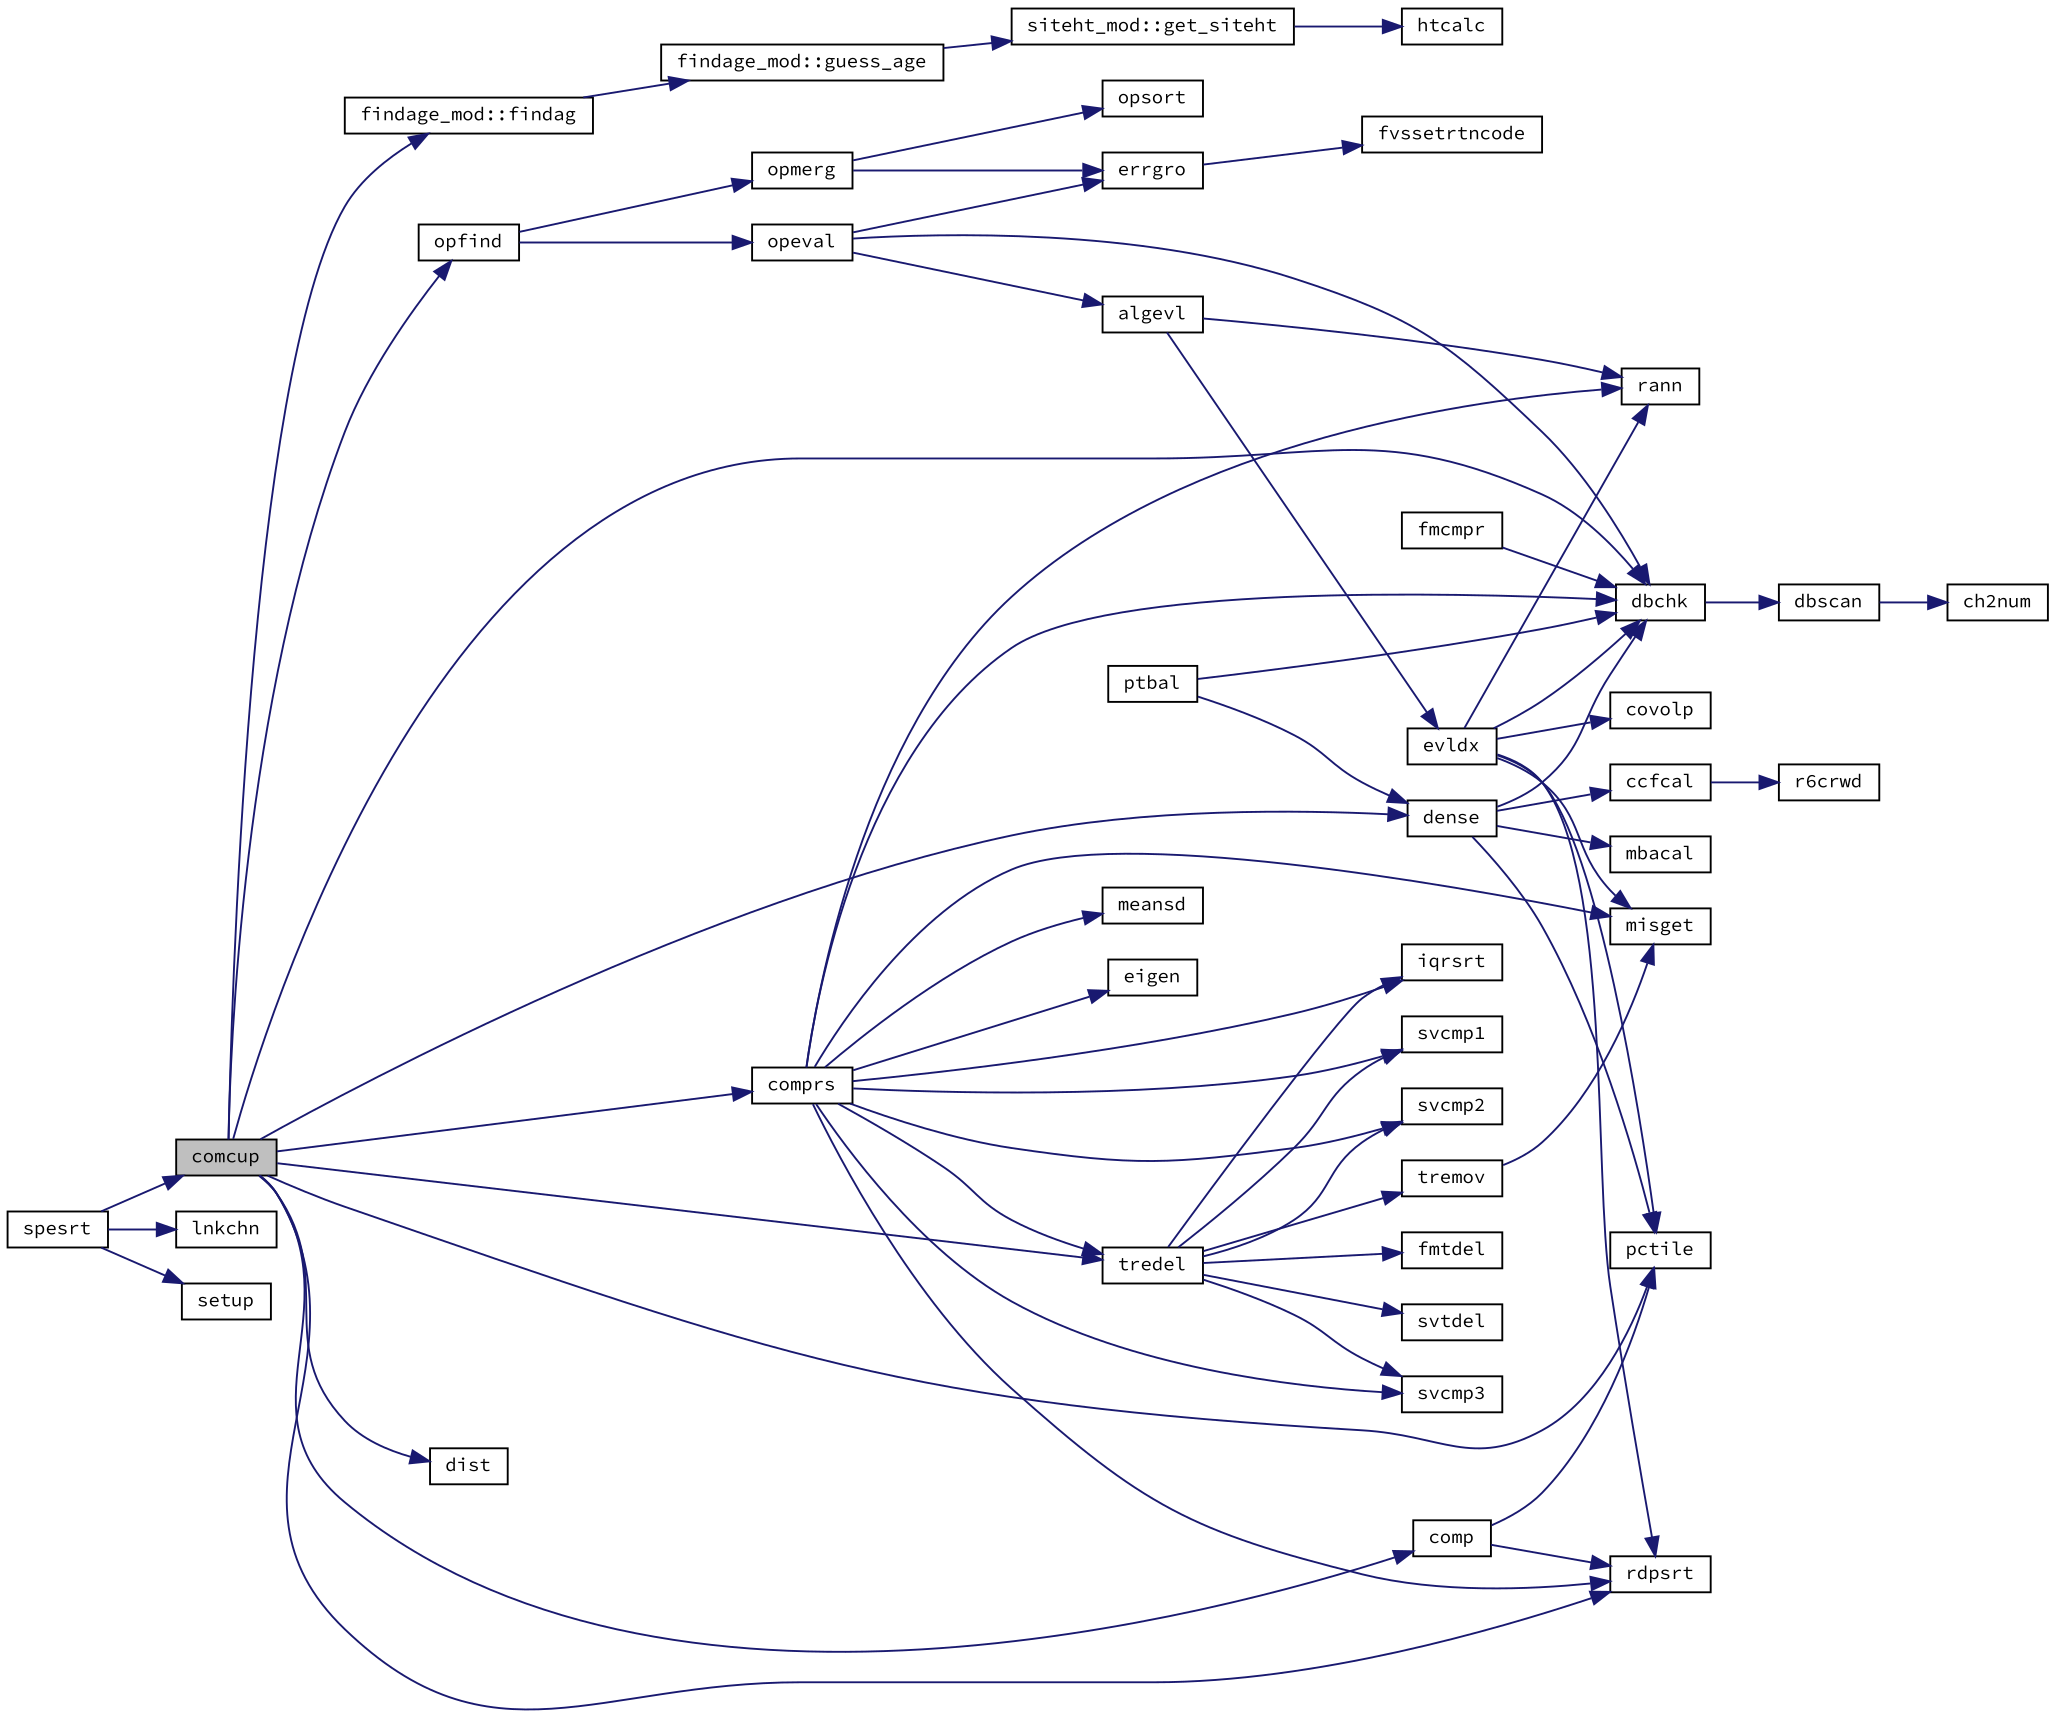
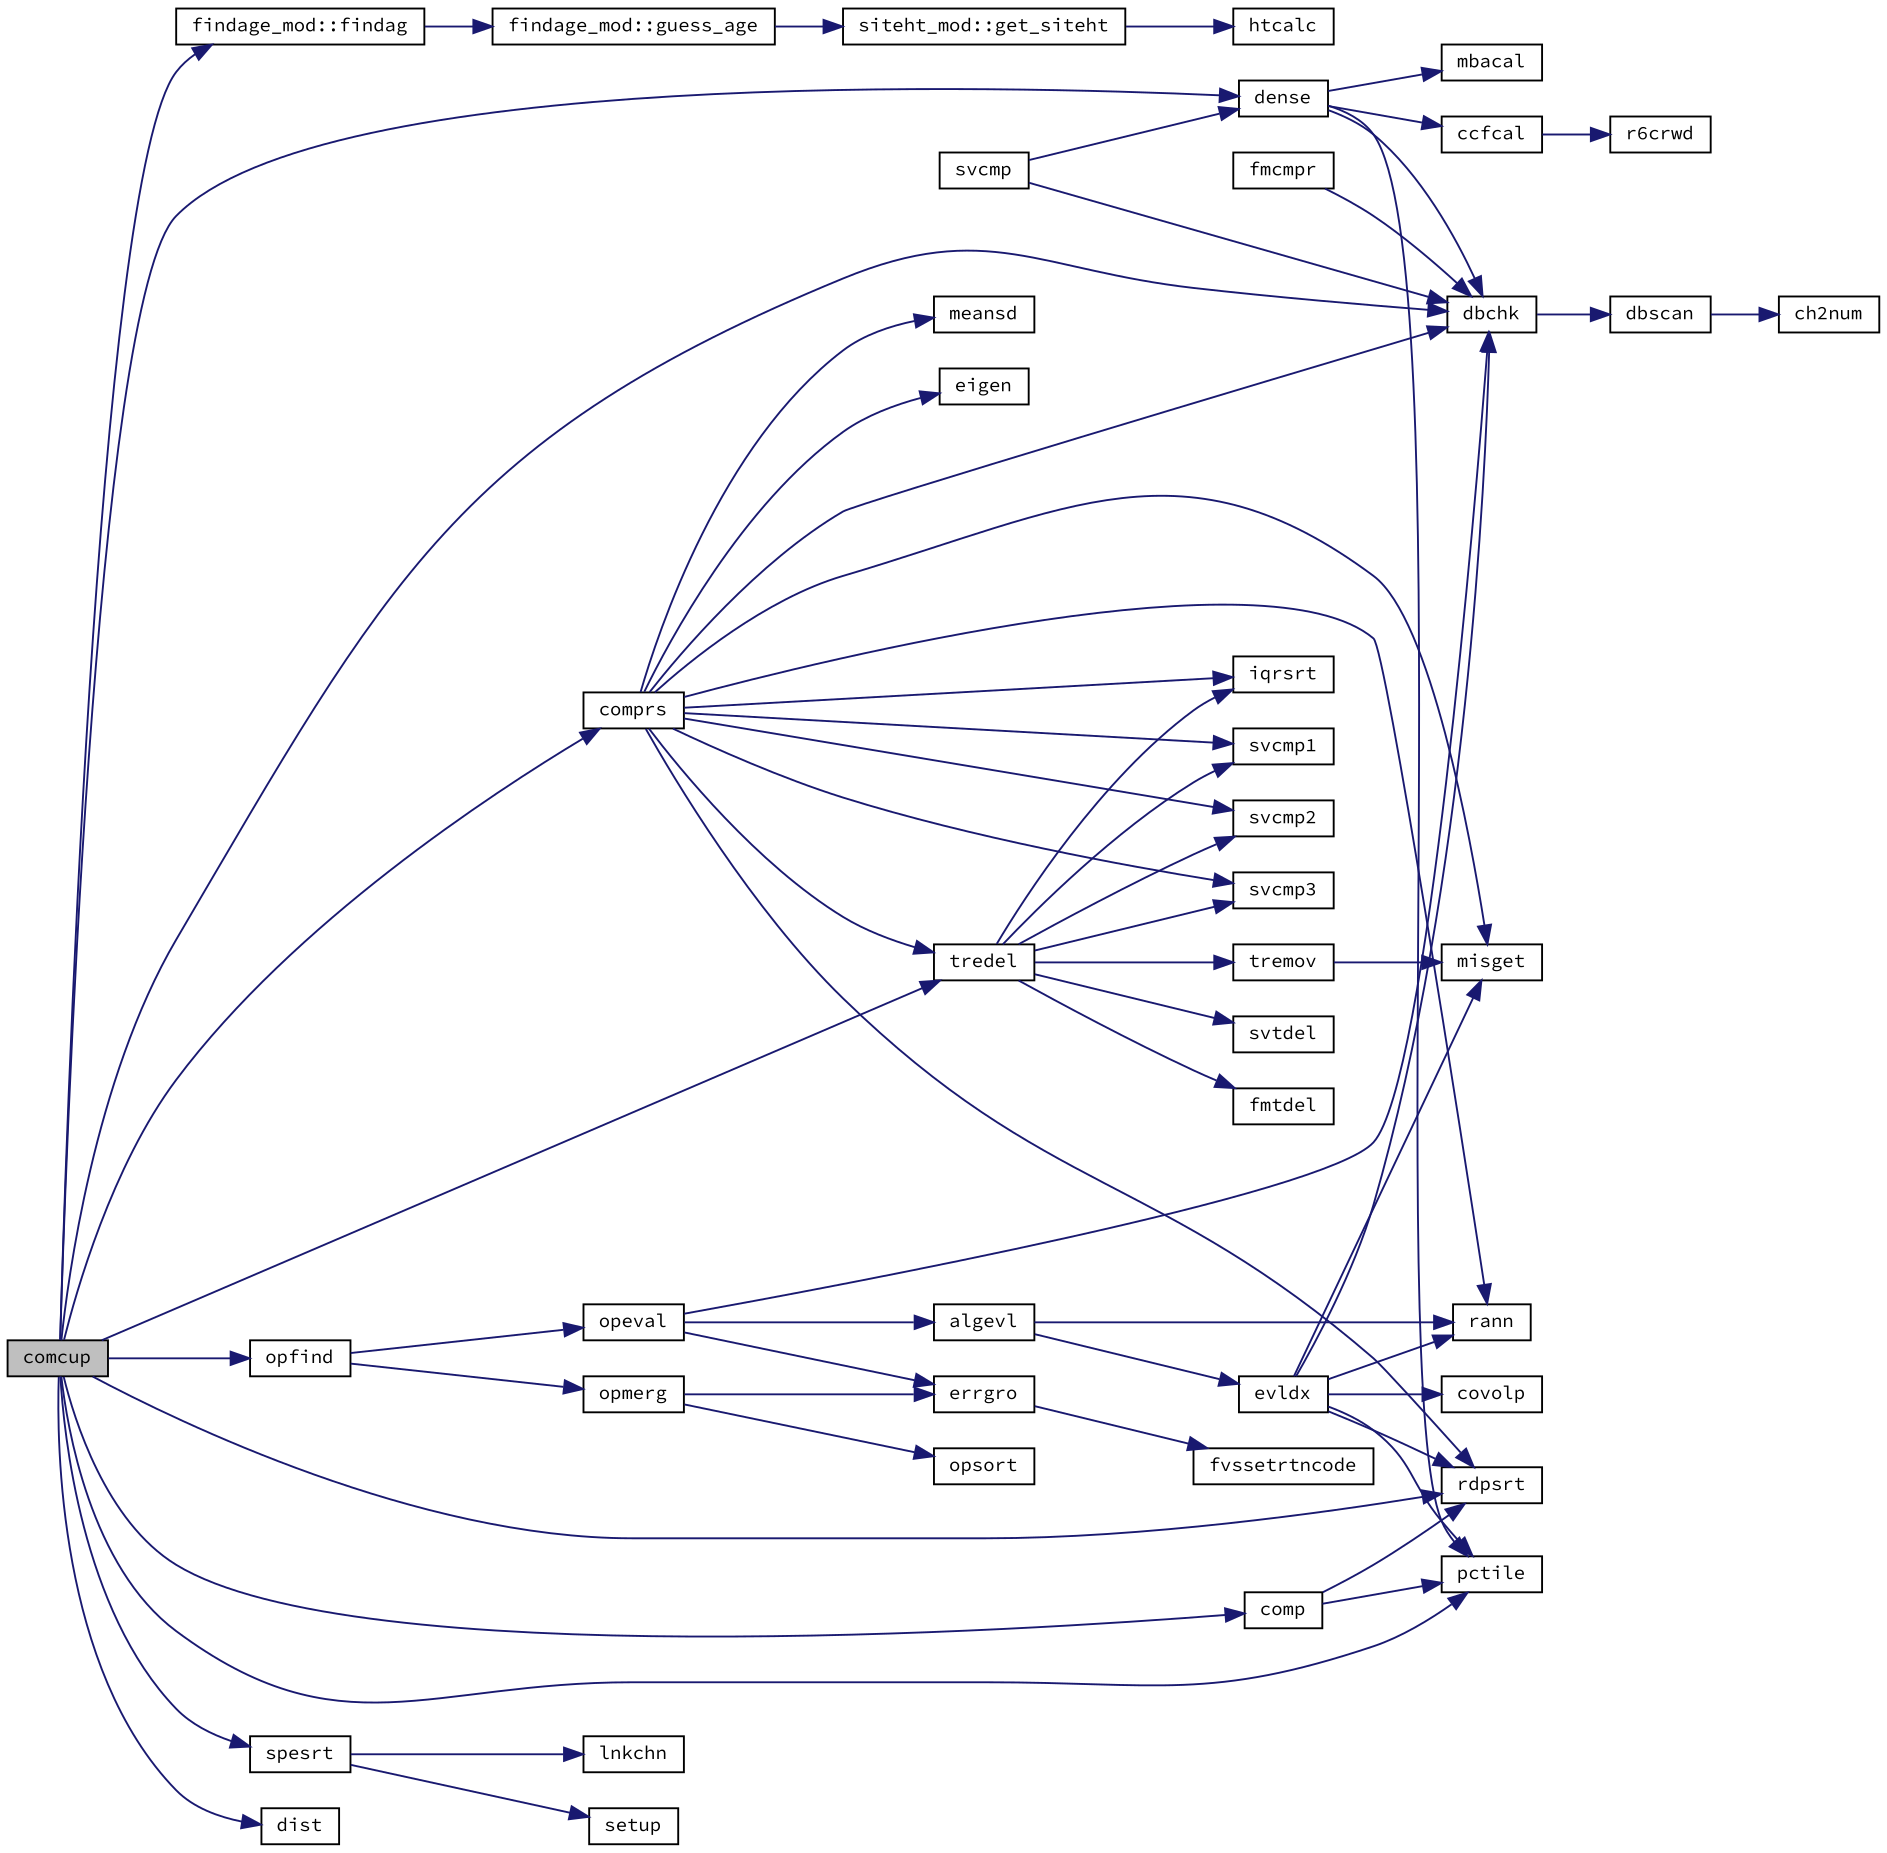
node "ptbal": label "ptbal" -> "svcmp"
edge "spesrt" -> "comcup": reversed
